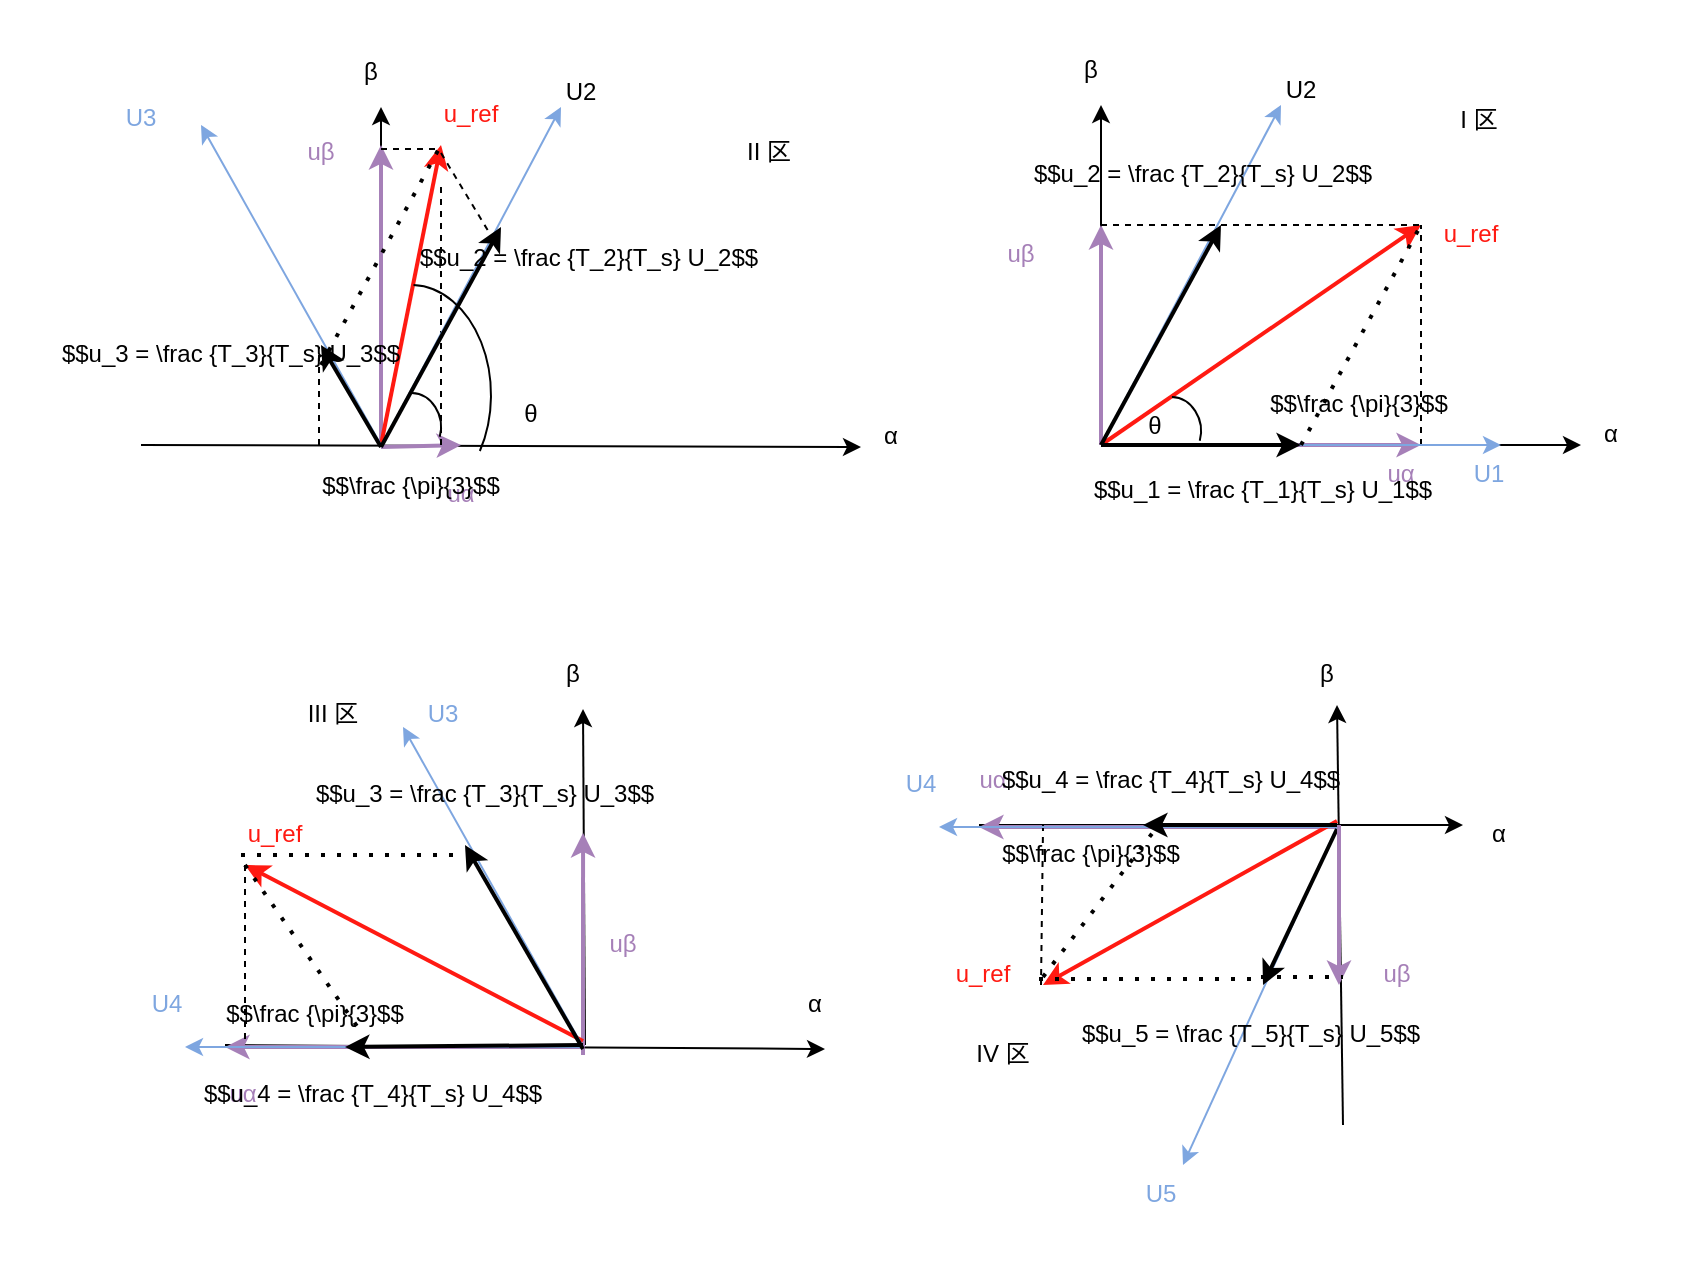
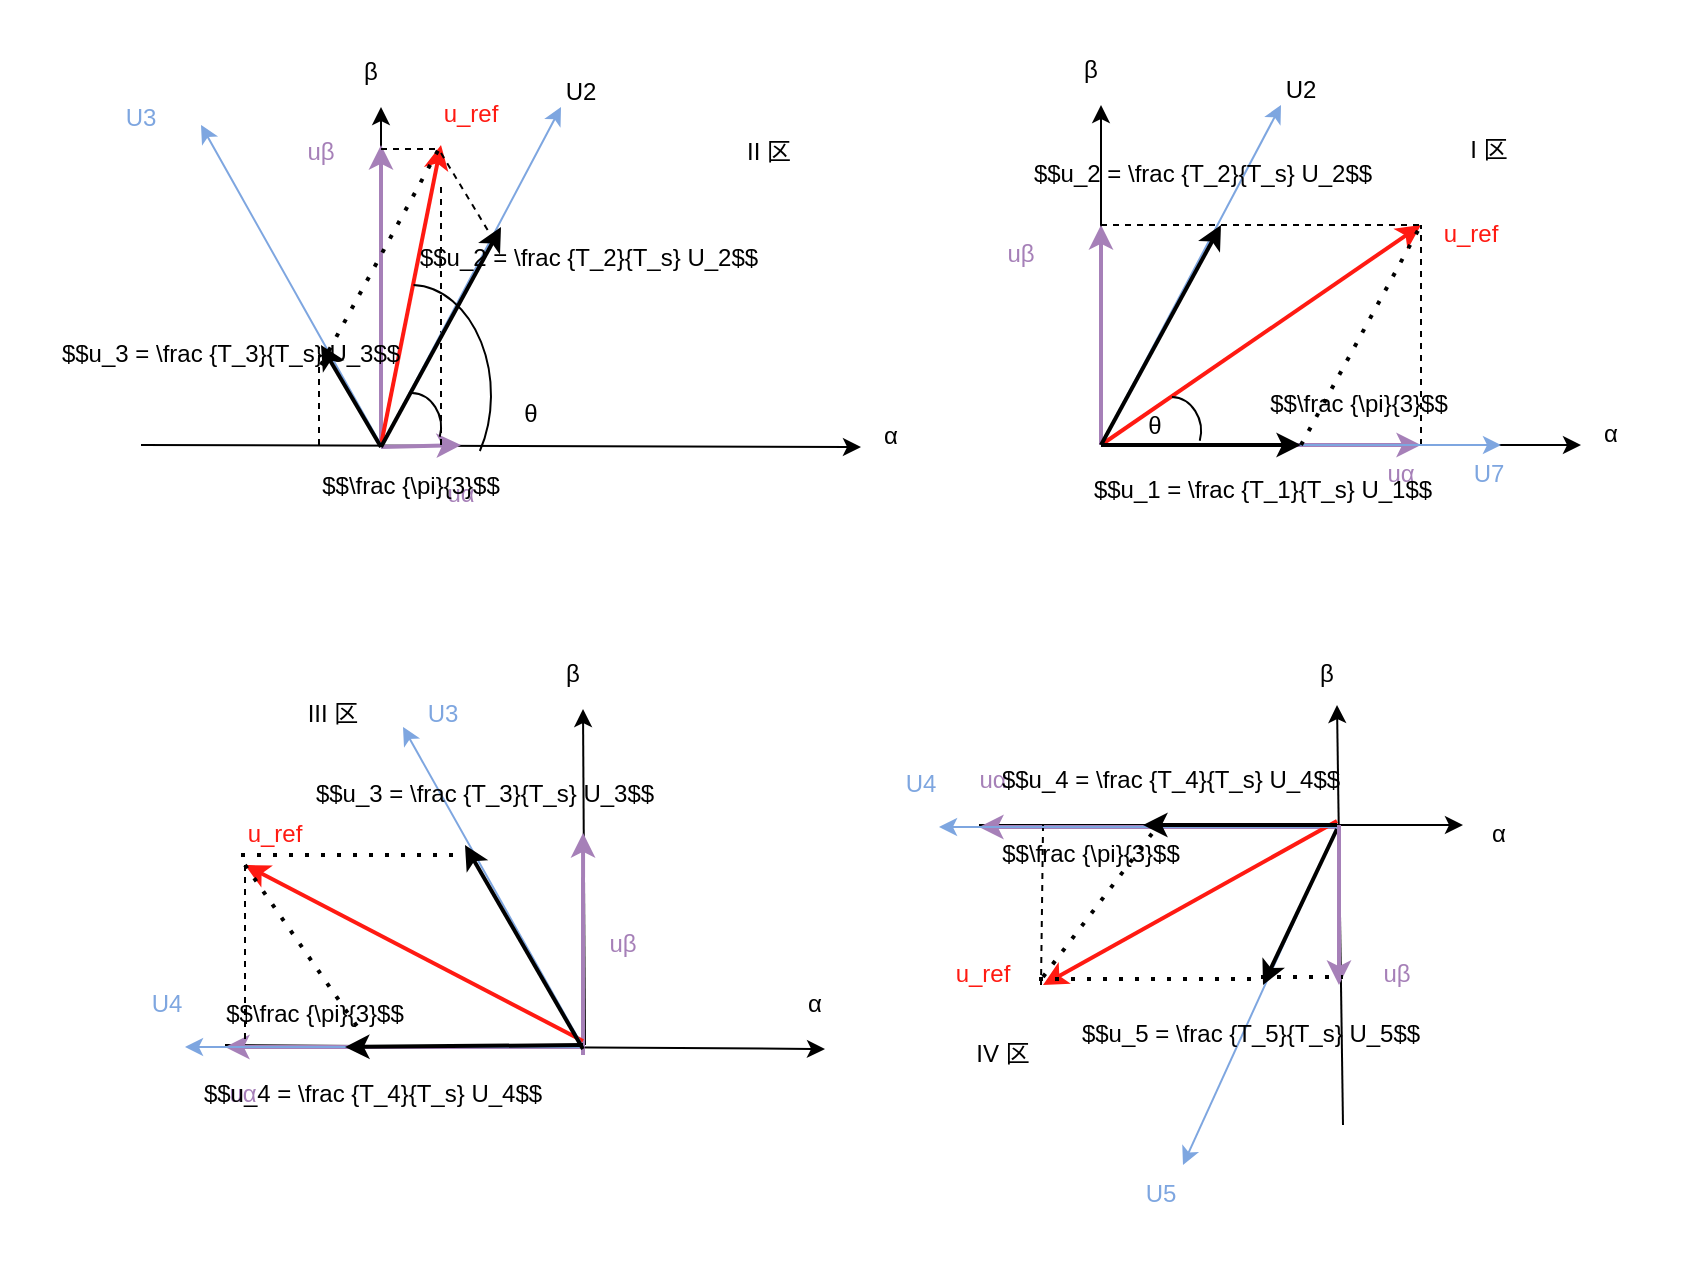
node "I 区": moved (1479, 121) -> (1489, 151)
node "U1": label "U1" -> "U7"
